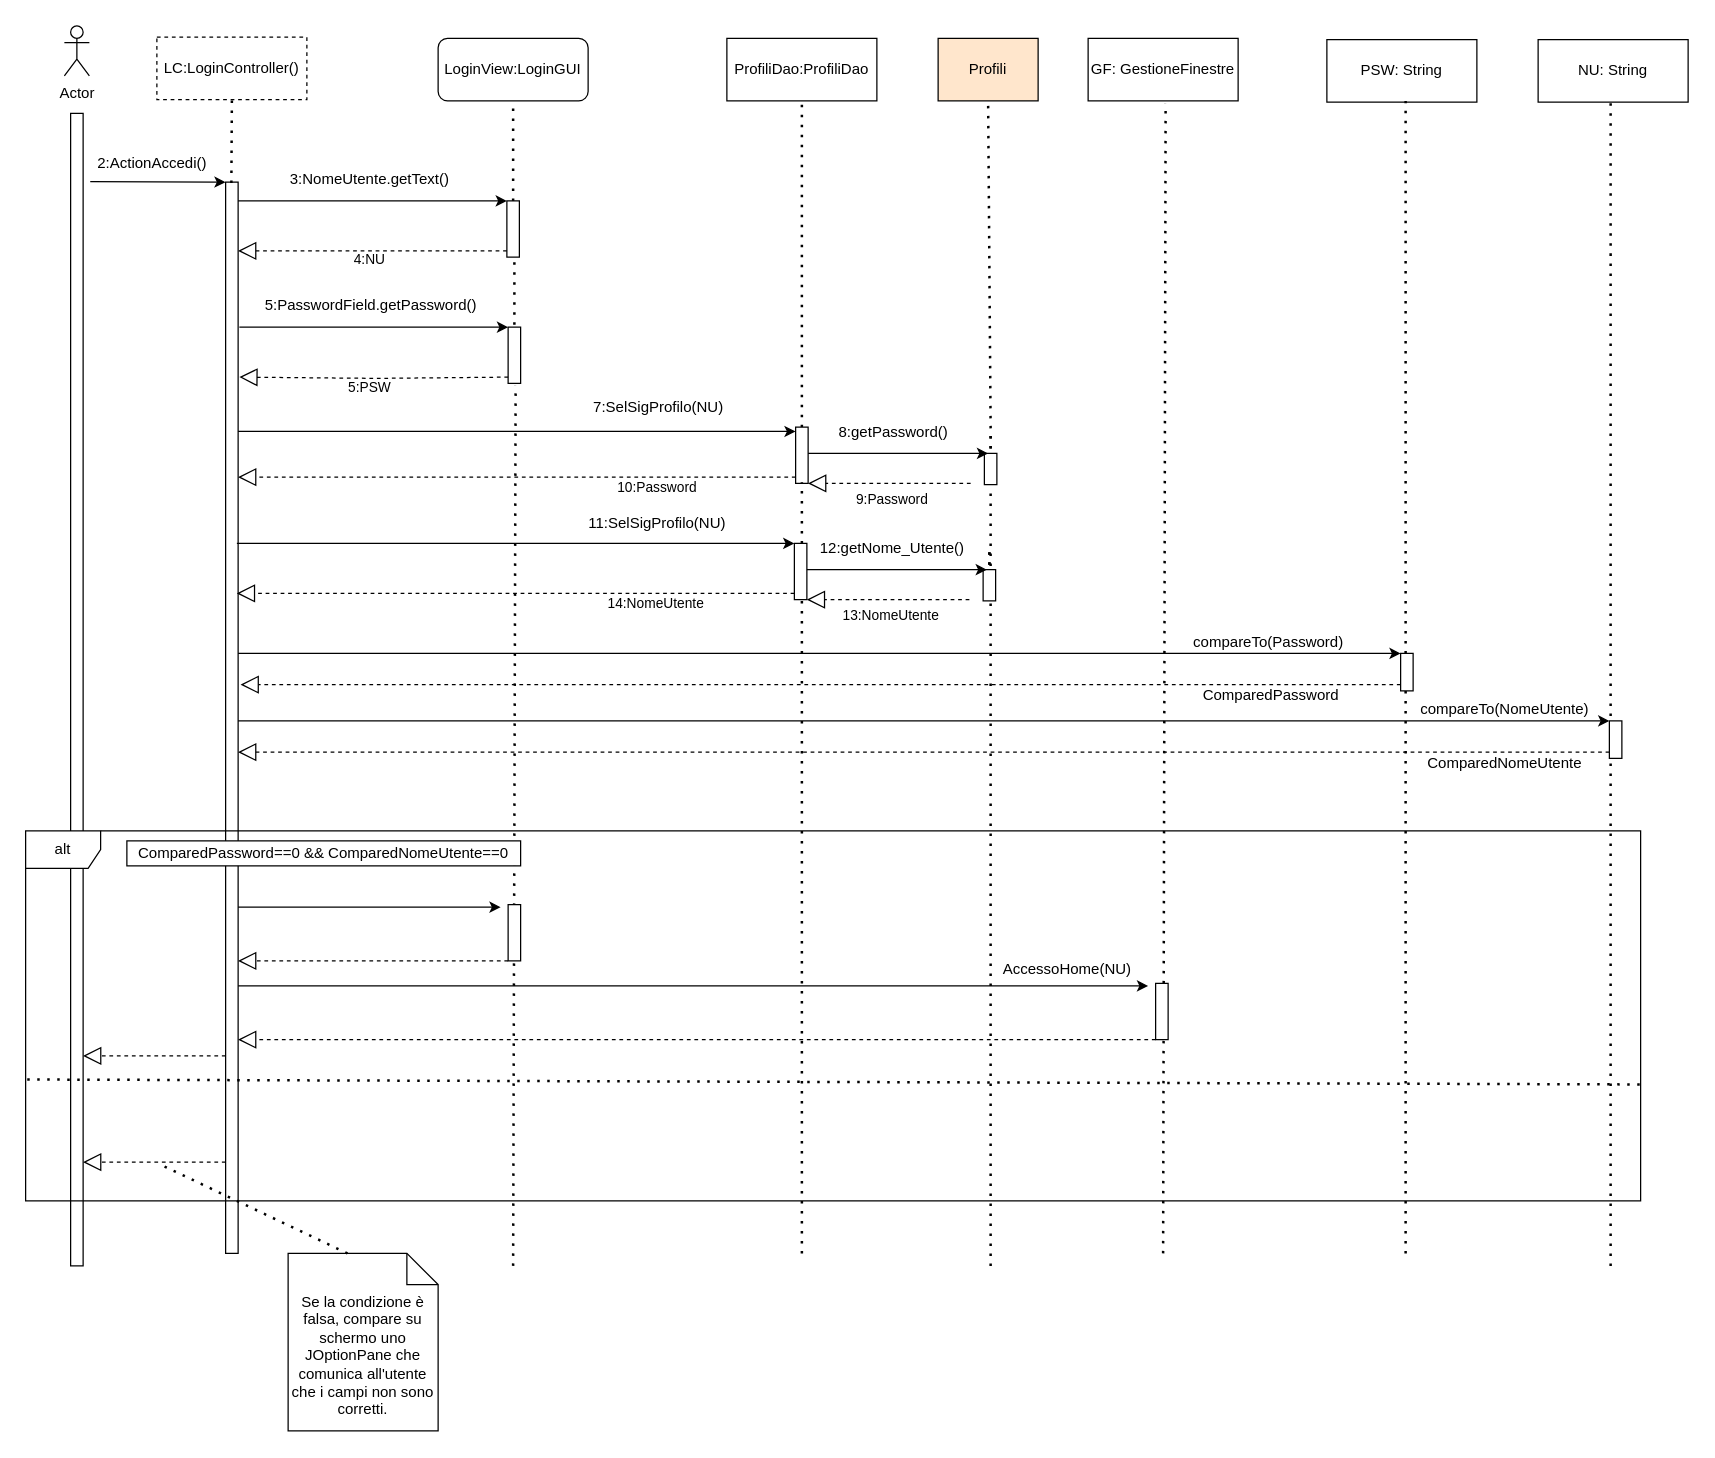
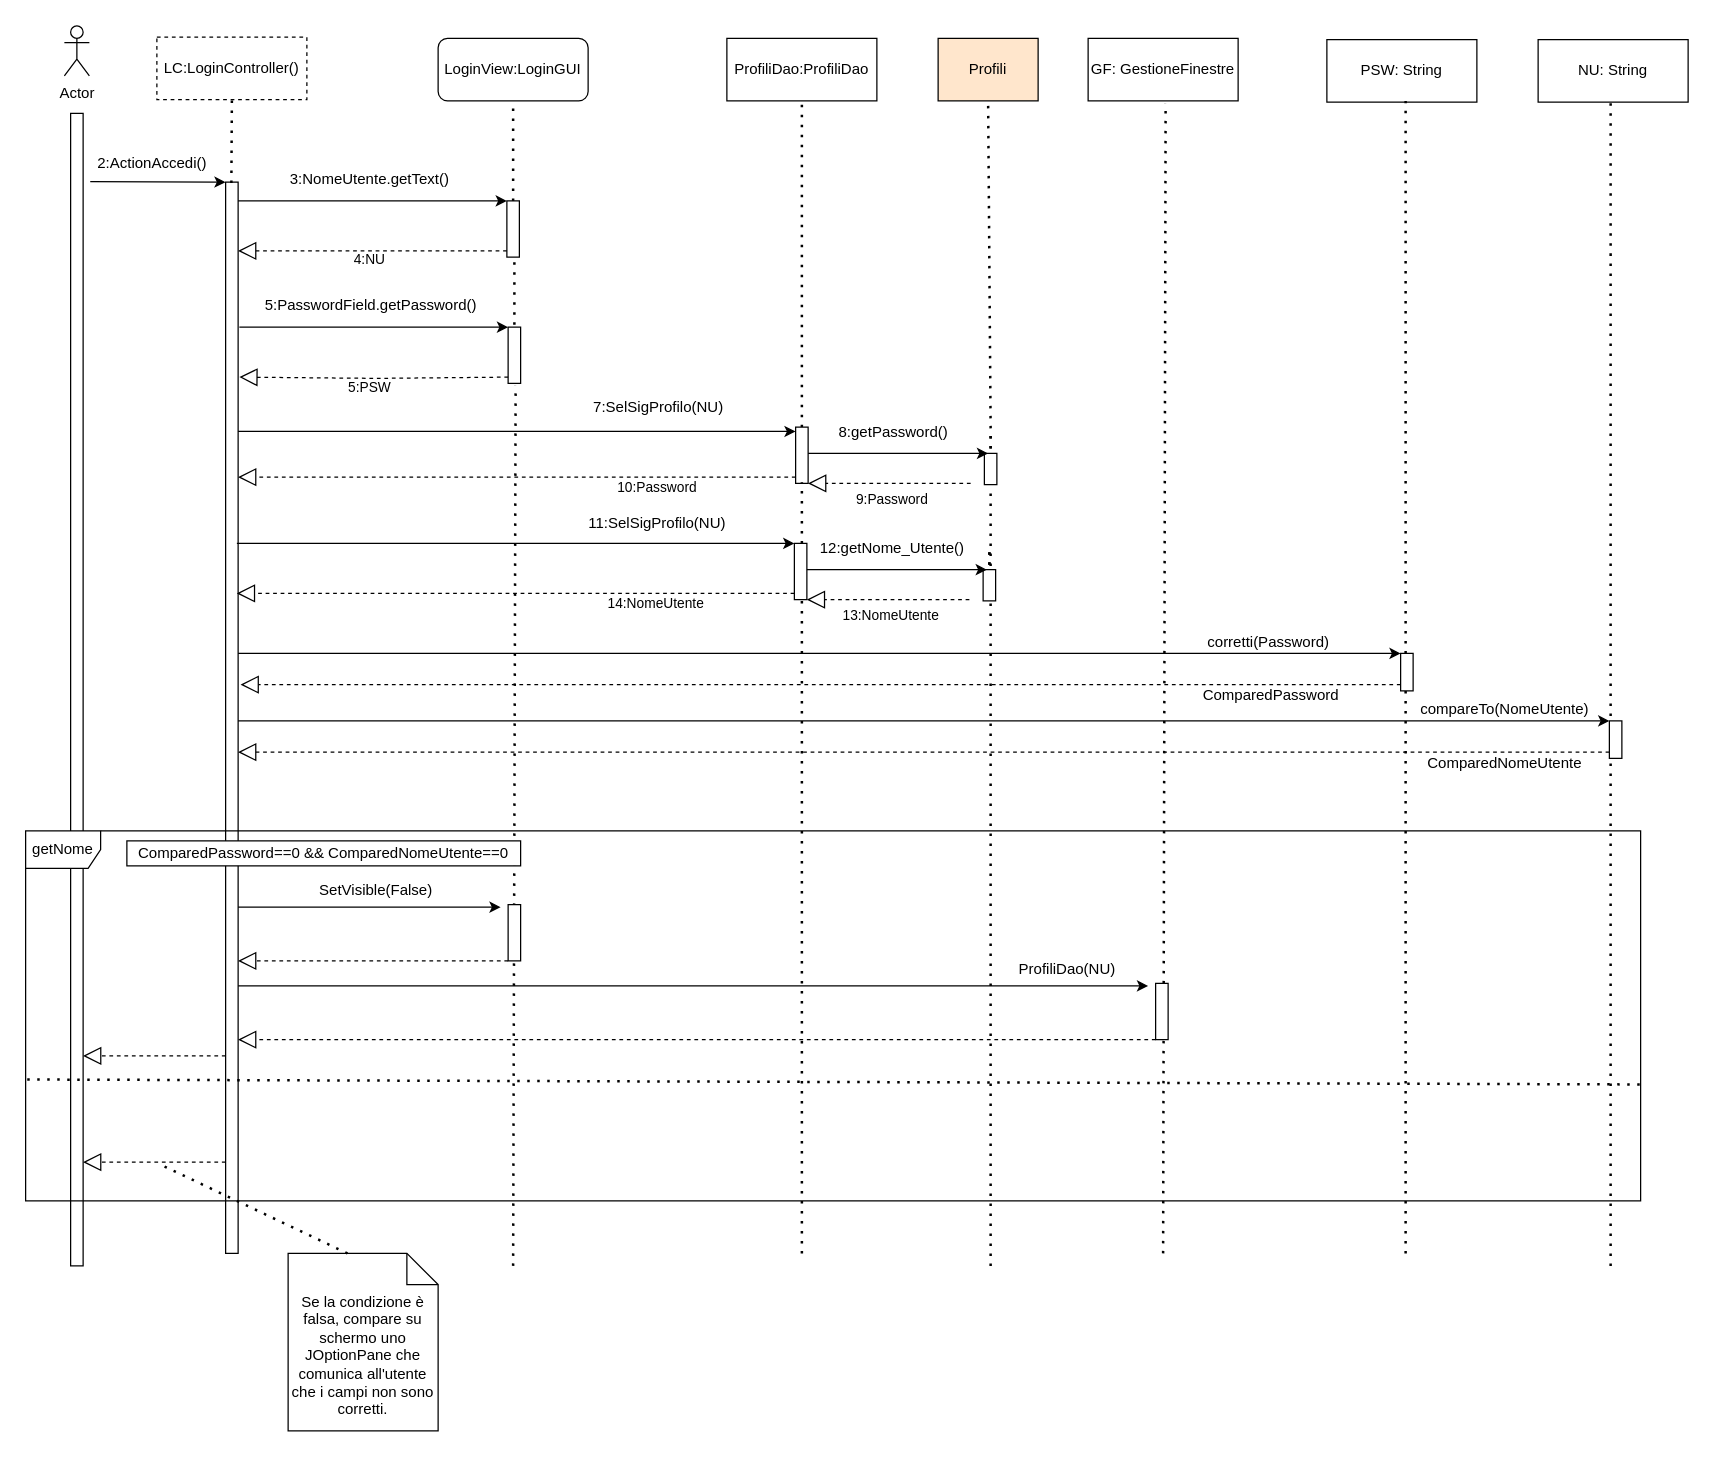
node "compareTo(Password)": label "compareTo(Password)" -> "corretti(Password)"
node "alt": label "alt" -> "getNome"
node "SetVisible(False)": added
node "AccessoHome(NU)": label "AccessoHome(NU)" -> "ProfiliDao(NU)"
